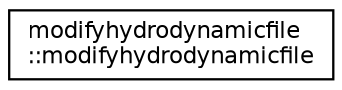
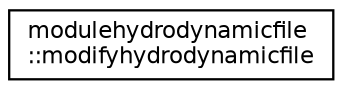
node "modifyhydrodynamicfile ::modifyhydrodynamicfile": label "modifyhydrodynamicfile ::modifyhydrodynamicfile" -> "modulehydrodynamicfile ::modifyhydrodynamicfile"
